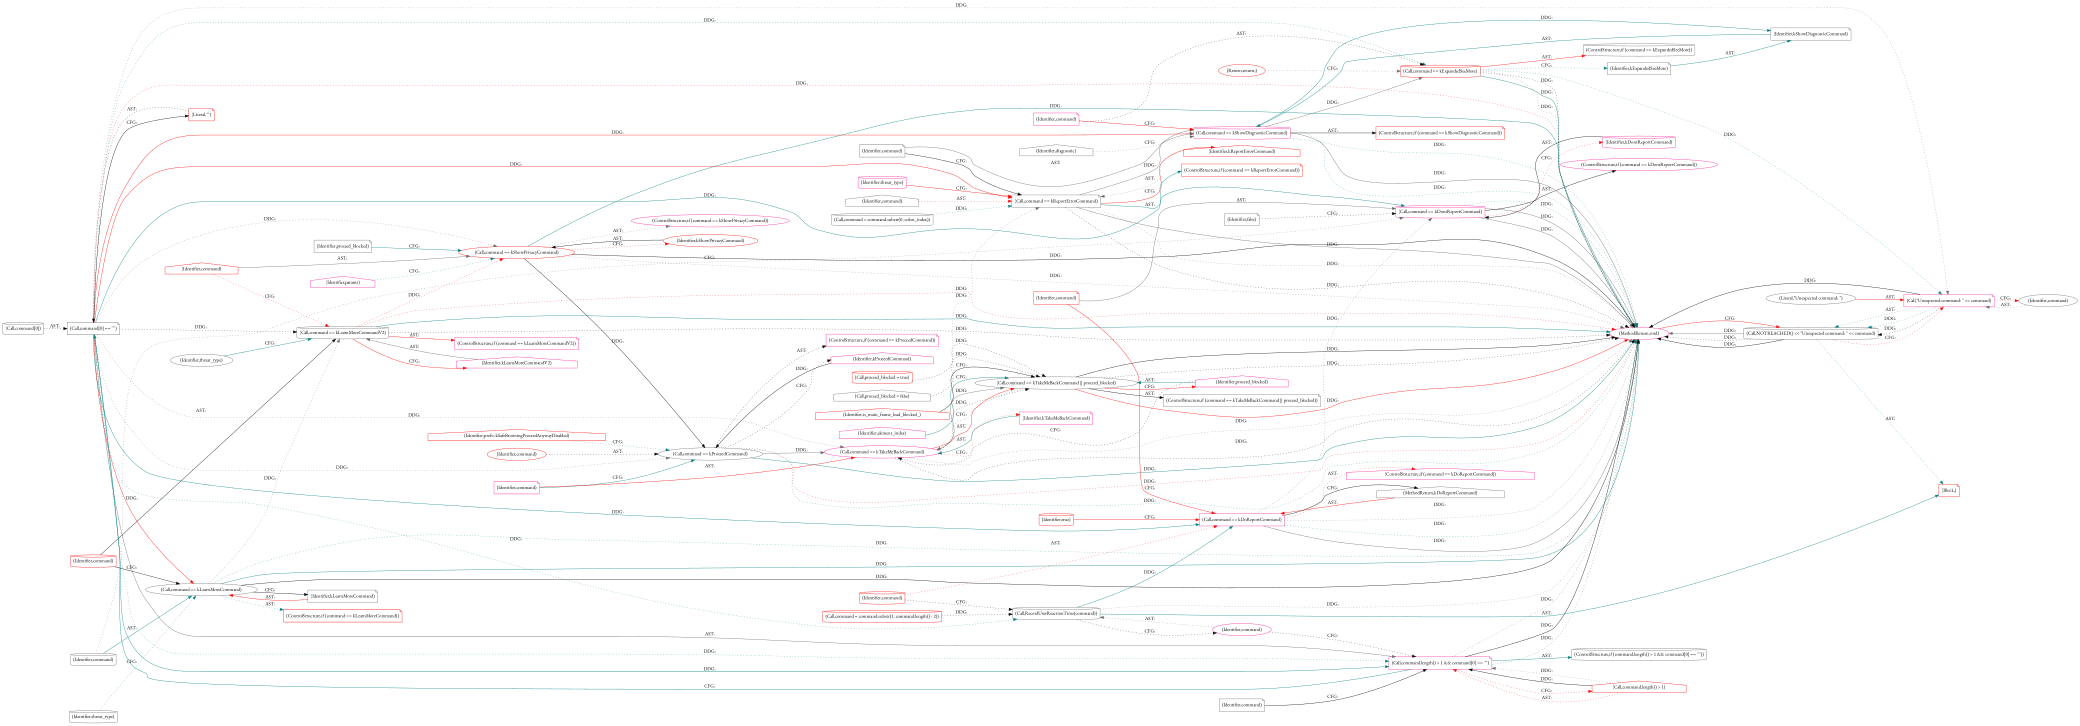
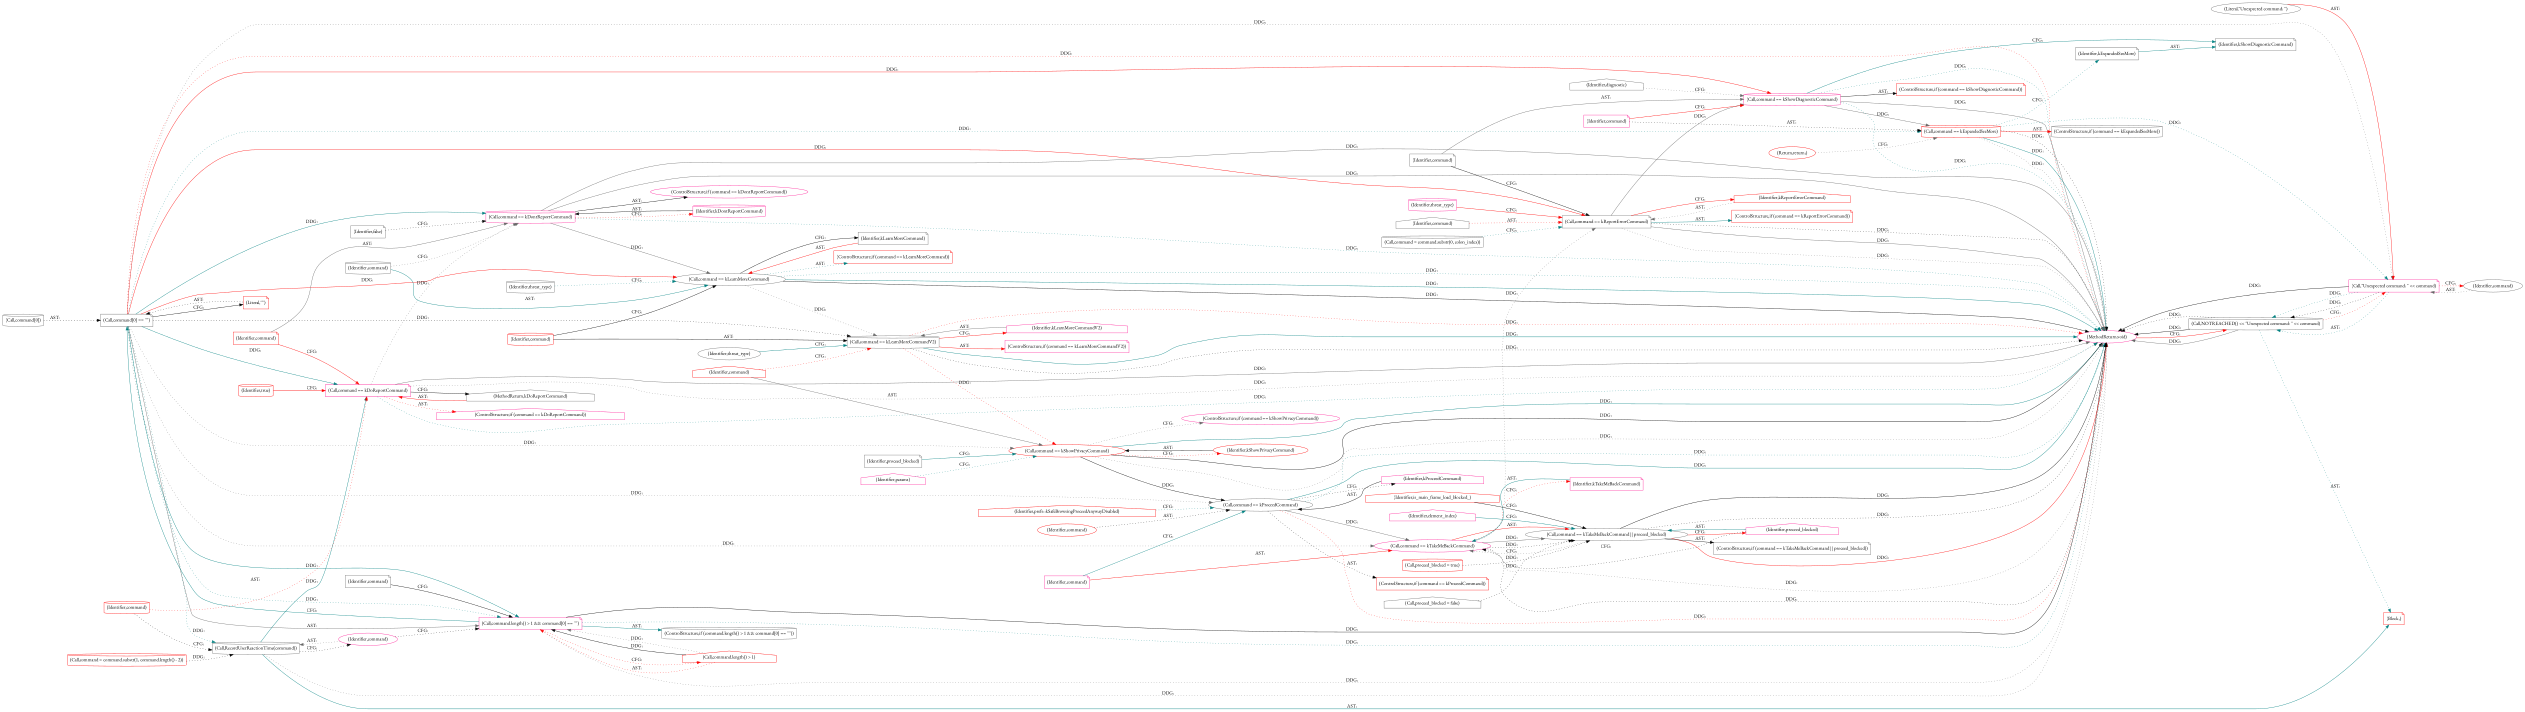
edge "(Call,command == kShowDiagnosticCommand)" -> "(Identifier,kShowDiagnosticCommand)": label "DDG: " -> "CFG: "
edge "(Identifier,kShowDiagnosticCommand)" -> "(Call,command == kShowDiagnosticCommand)": removed, label "AST:"
edge "(Call,command = command.substr(0, colon_index))" -> "(Call,command == kReportErrorCommand)": label "DDG: " -> "CFG: "
edge "(Call,command == kShowPrivacyCommand)" -> "(ControlStructure,if (command == kShowPrivacyCommand))": label "AST: " -> "CFG: "
edge "(Call,command == kDontReportCommand)" -> "(Call,command == kLearnMoreCommand)": added, label "DDG:"
node "(ControlStructure,if (command == kProceedCommand))": color deeppink -> red
edge "(Identifier,kProceedCommand)" -> "(Call,command == kProceedCommand)": label "DDG: " -> "AST: "
